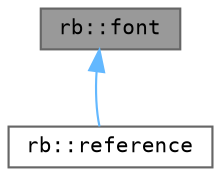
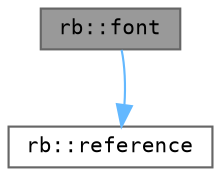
edge "rb::reference" -> "rb::font": reversed
